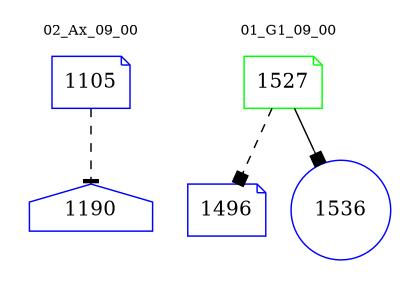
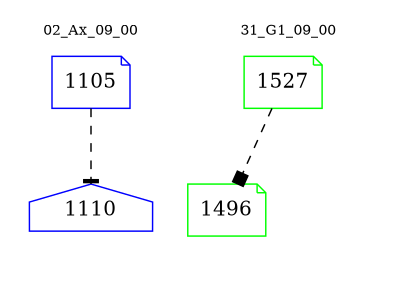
cluster "01_G1_09_00": label "01_G1_09_00" -> "31_G1_09_00"
node "1190": label "1190" -> "1110"
node "1496": color blue -> green
node "1536": removed
